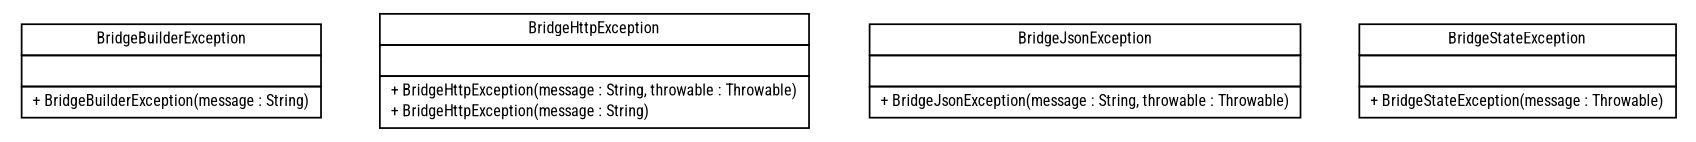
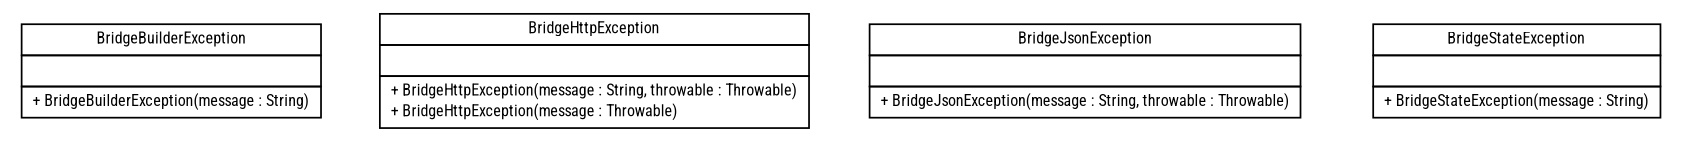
node "BridgeStateException": text "+ BridgeStateException(message : Throwable)" -> "+ BridgeStateException(message : String)"
node "BridgeHttpException": text "+ BridgeHttpException(message : String)" -> "+ BridgeHttpException(message : Throwable)"
